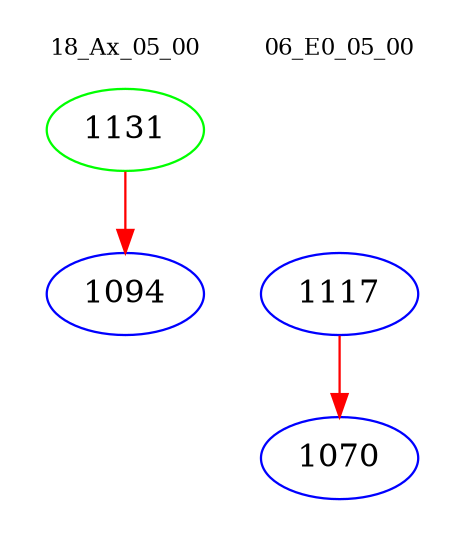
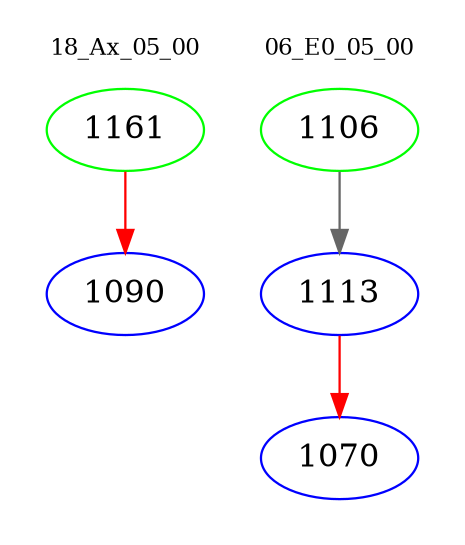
node "1131": label "1131" -> "1161"
node "1106": added
node "1094": label "1094" -> "1090"
node "1117": label "1117" -> "1113"
